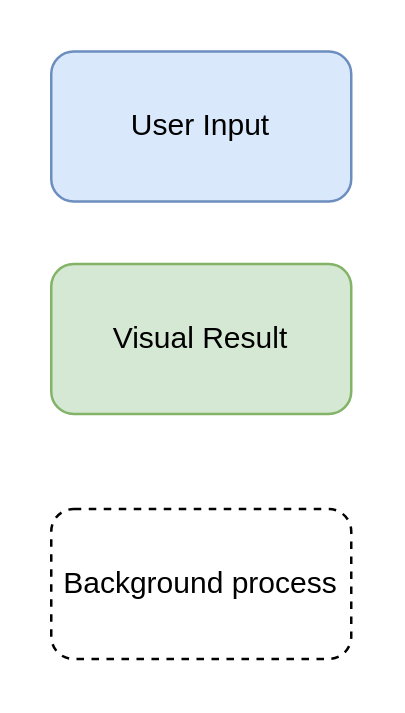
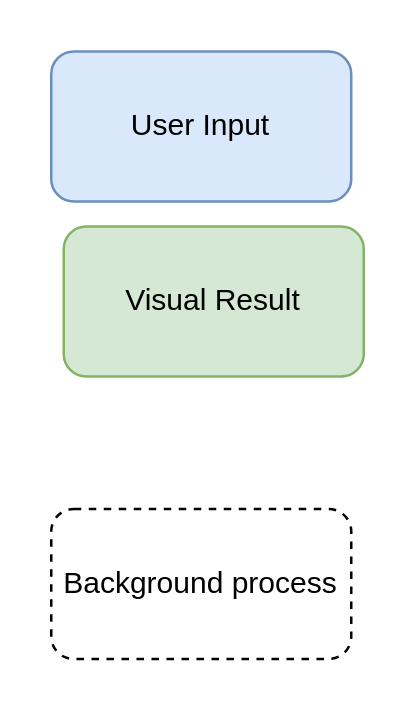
node "Visual Result": moved (201, 339) -> (214, 301)
